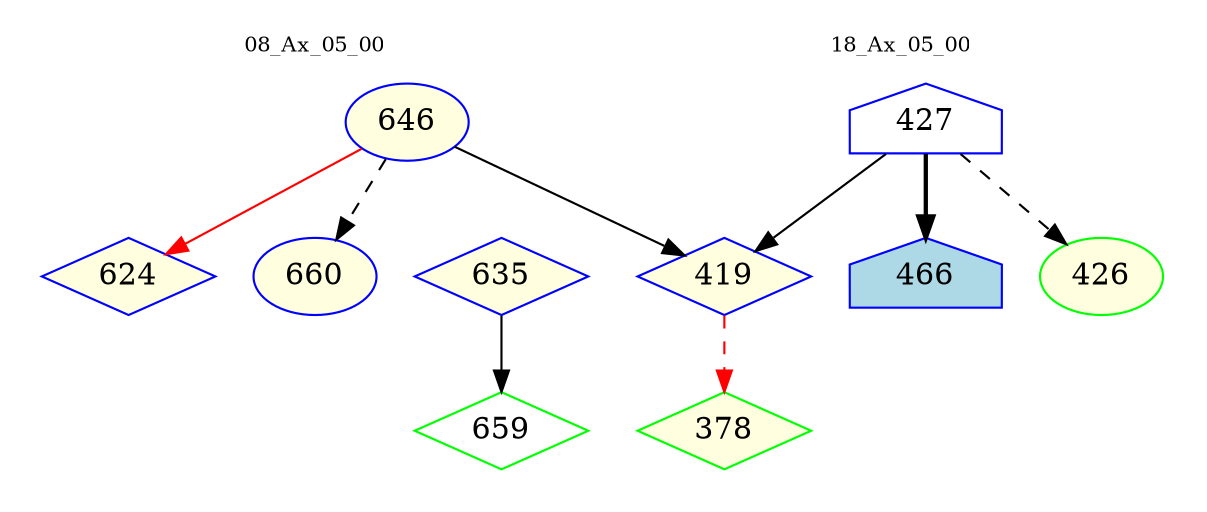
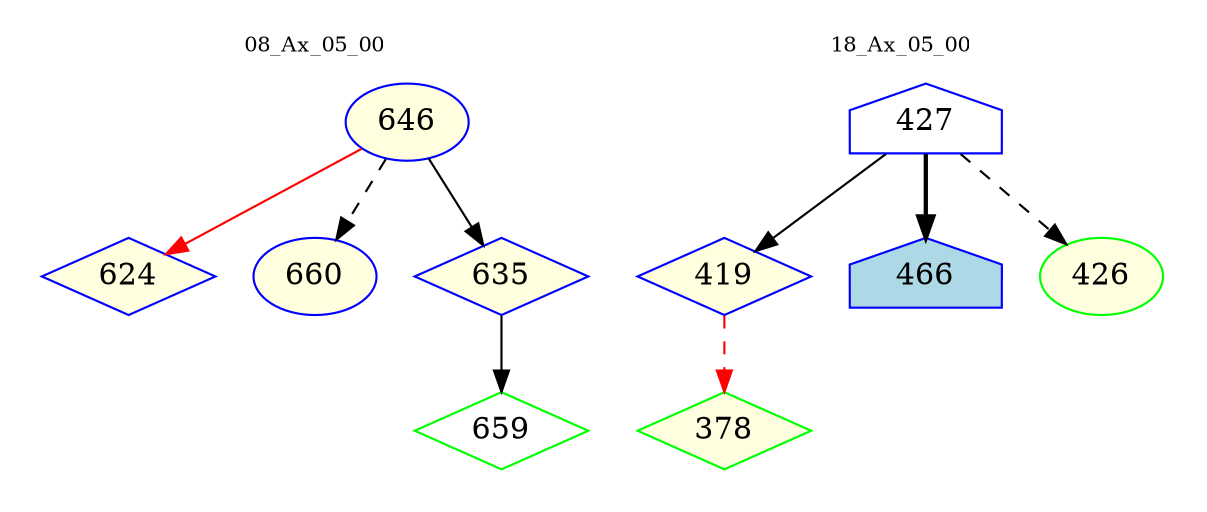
edge "646" -> "419": now "646" -> "635"
